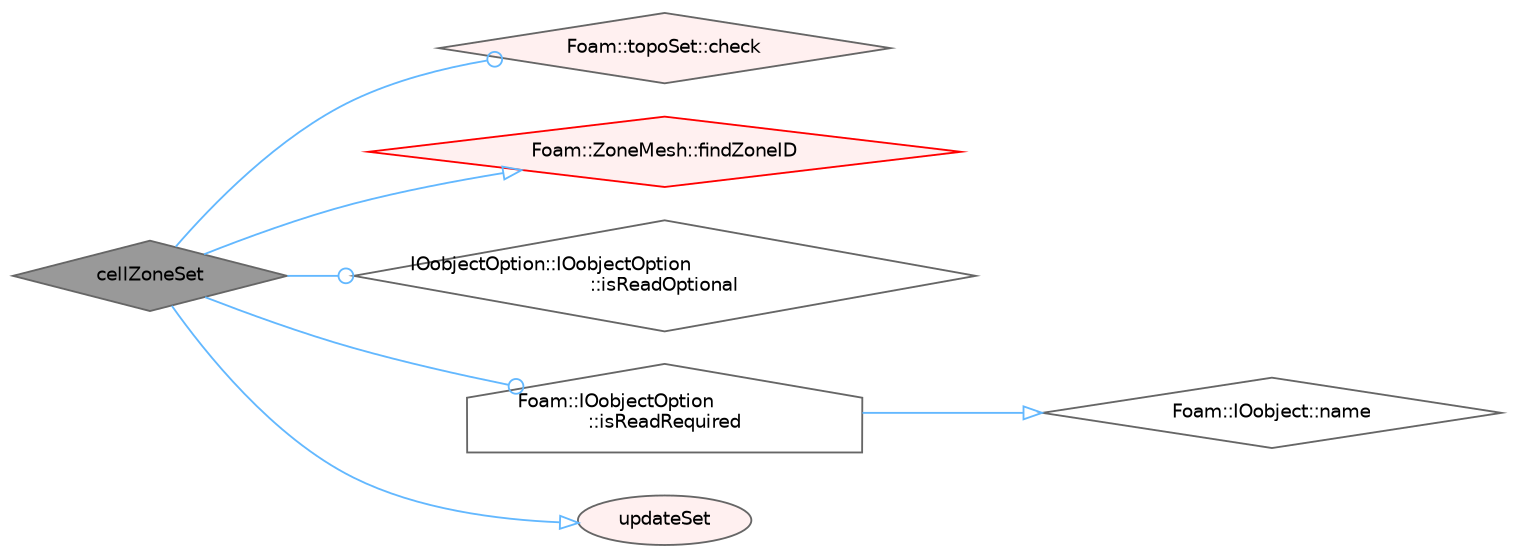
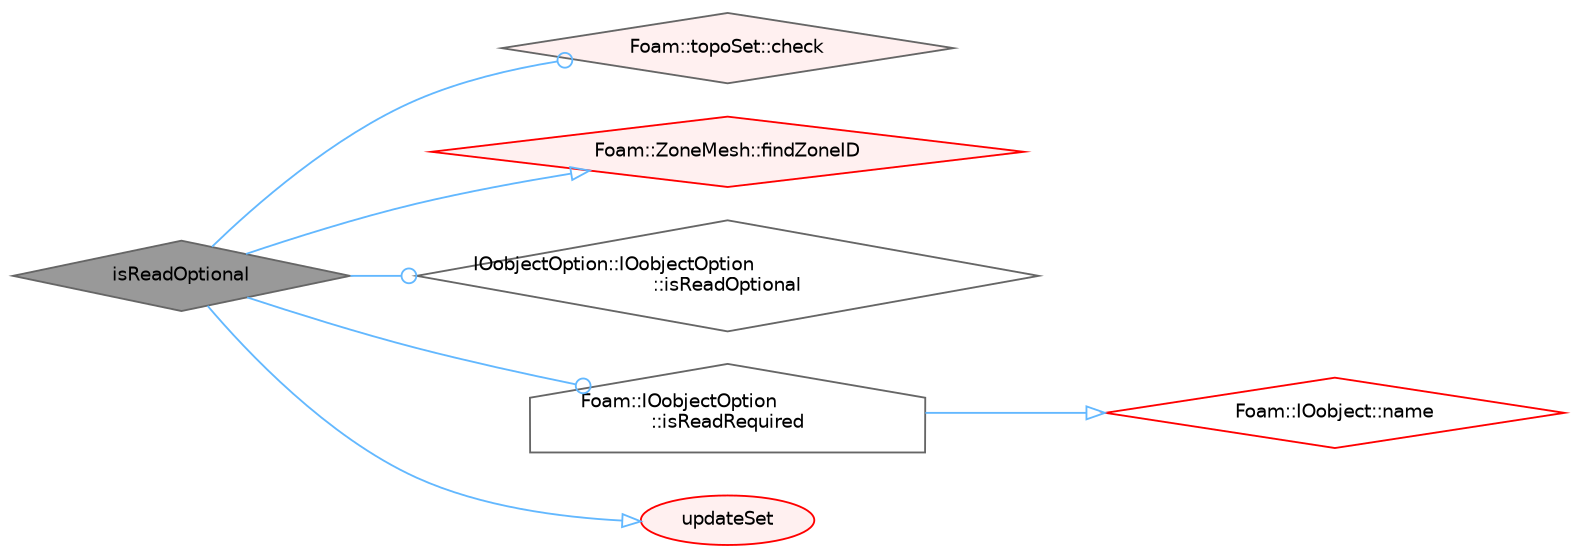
node "cellZoneSet": label "cellZoneSet" -> "isReadOptional"
node "Foam::IOobject::name": color grey40 -> red
node "updateSet": color grey40 -> red
